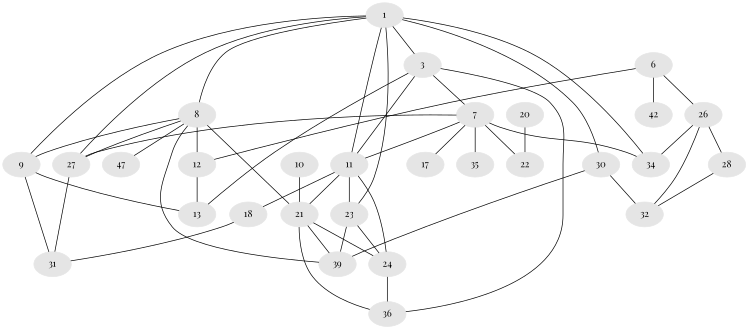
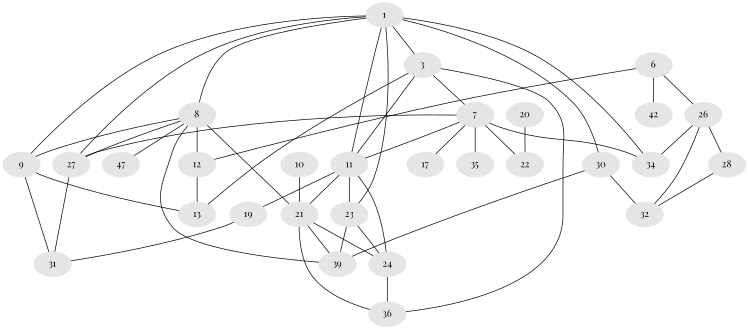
node "18": label "18" -> "19"
